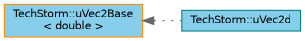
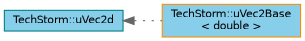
edge "TechStorm::uVec2d" -> "TechStorm::uVec2Base < double >": reversed
